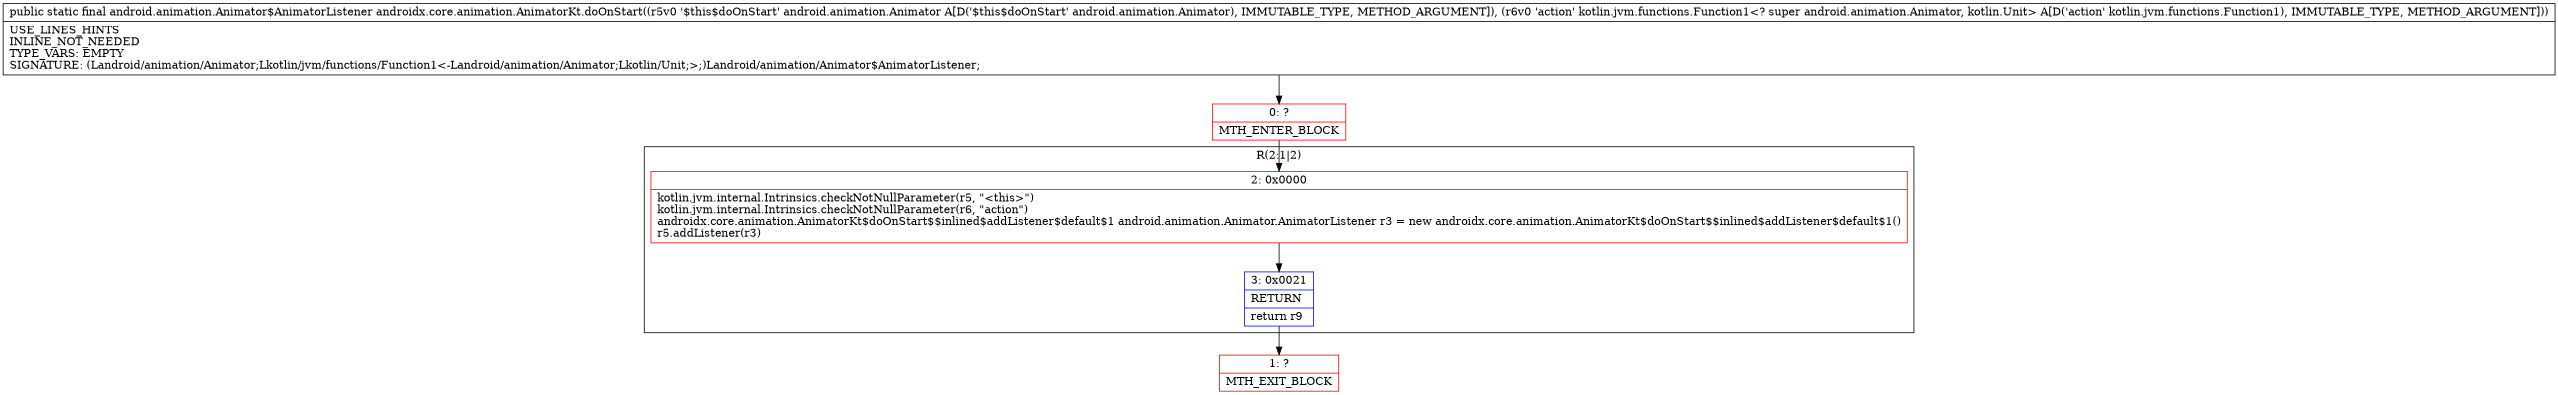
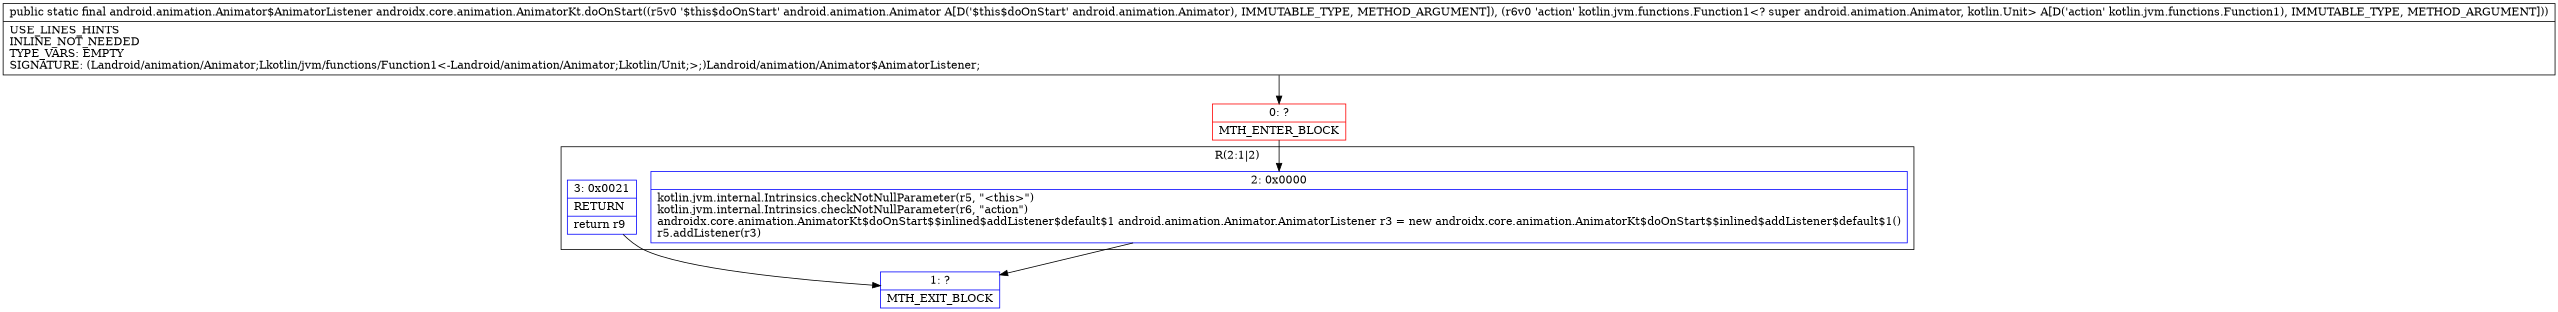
node "2: 0x0000": color red -> blue
edge "2: 0x0000" -> "3: 0x0021": now "2: 0x0000" -> "1: ?"
node "1: ?": color red -> blue
